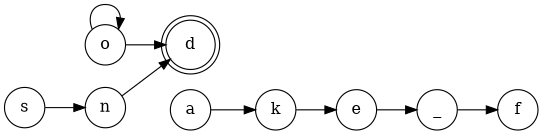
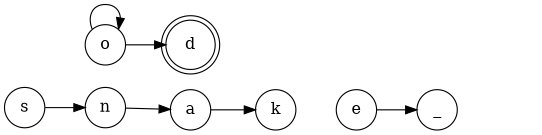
edge "n" -> "d": now "n" -> "a"
edge "k" -> "e": removed
node "f": removed
